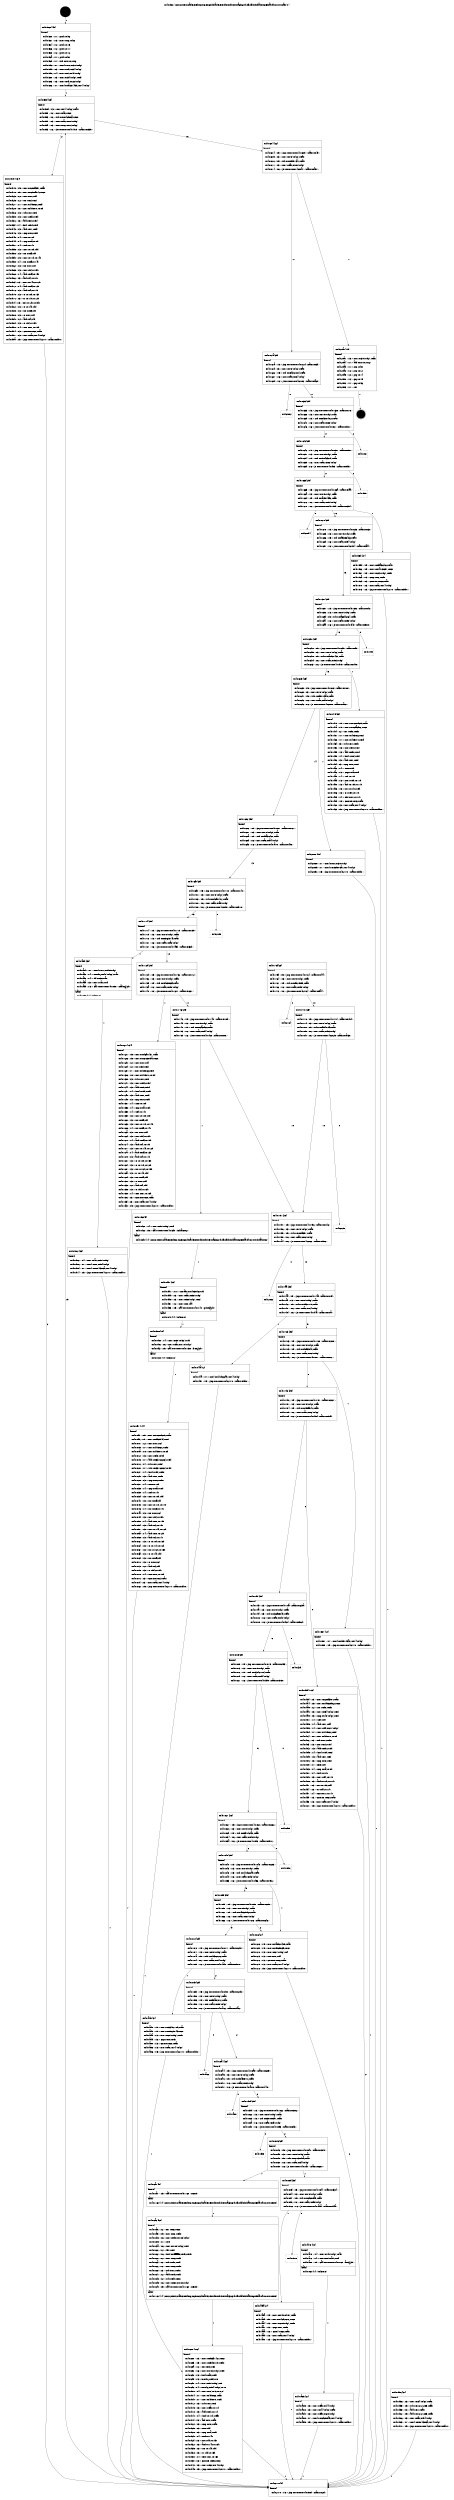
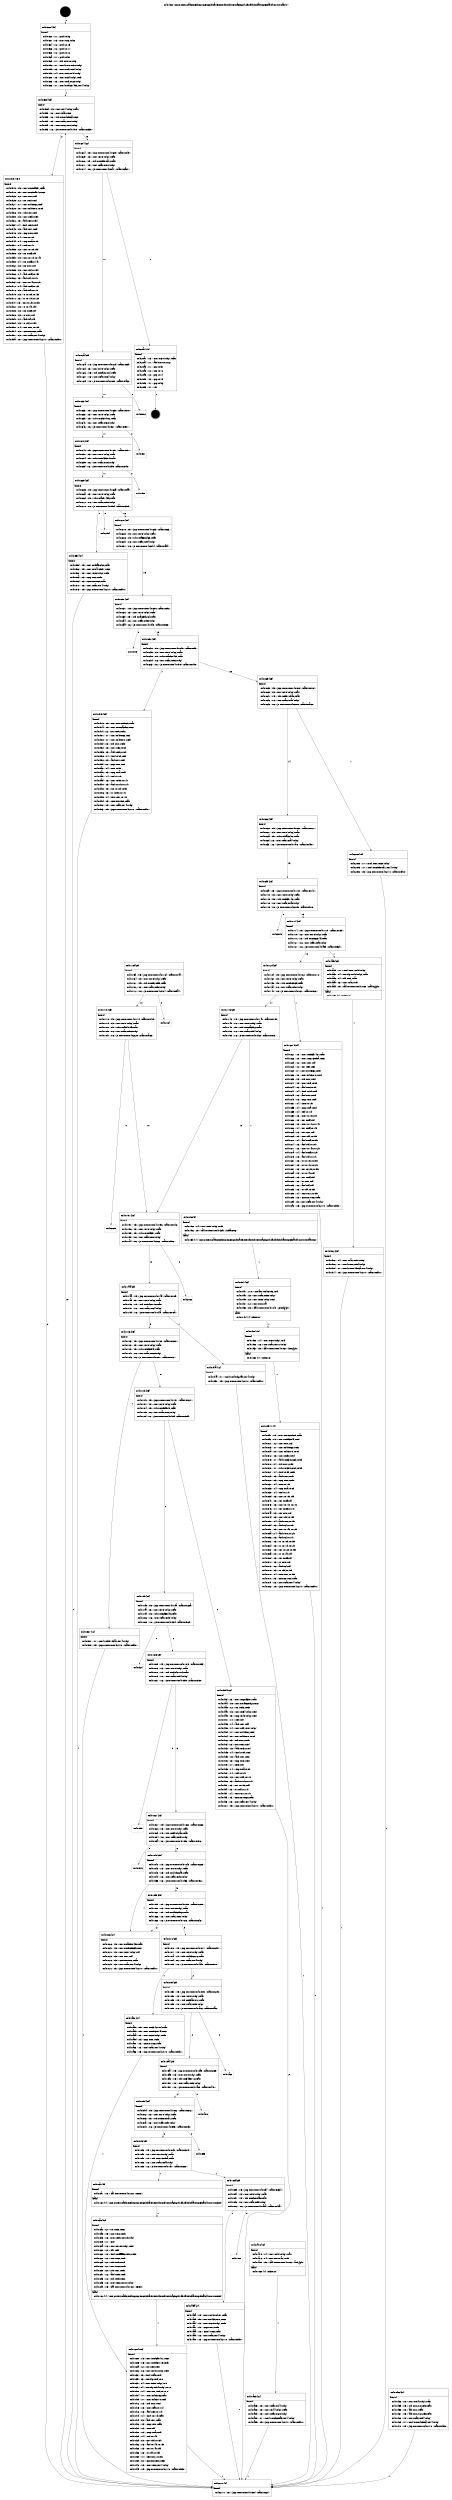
edge "0x401c06 [27]" -> "0x402170 [5]": removed, label "2"
